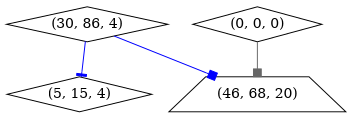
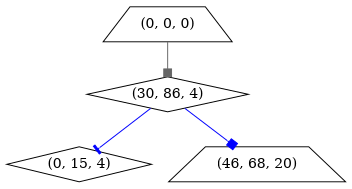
node "(0, 0, 0)": shape diamond -> trapezium
edge "(0, 0, 0)" -> "(46, 68, 20)": now "(0, 0, 0)" -> "(30, 86, 4)"
node "(5, 15, 4)": label "(5, 15, 4)" -> "(0, 15, 4)"
